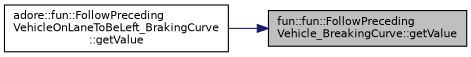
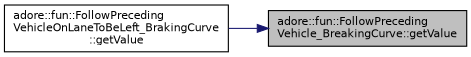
node "fun::fun::FollowPreceding Vehicle_BreakingCurve::getValue": label "fun::fun::FollowPreceding Vehicle_BreakingCurve::getValue" -> "adore::fun::FollowPreceding Vehicle_BreakingCurve::getValue"
